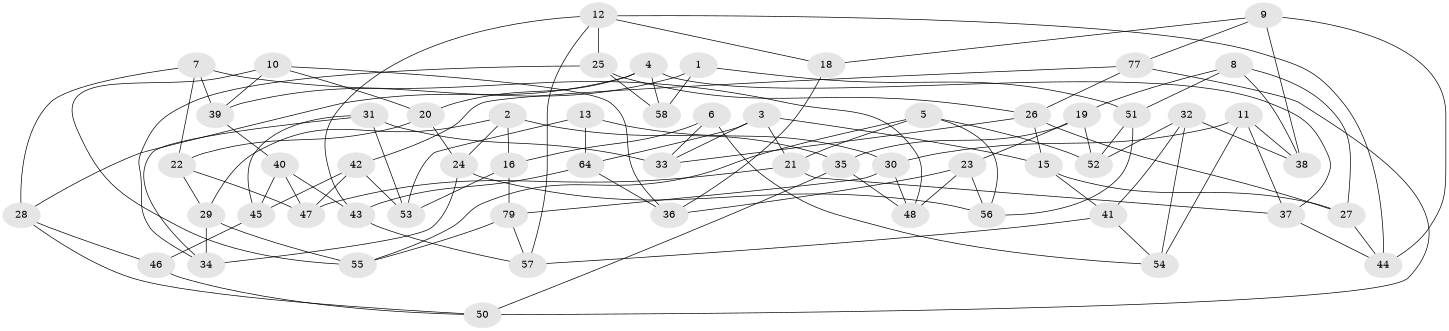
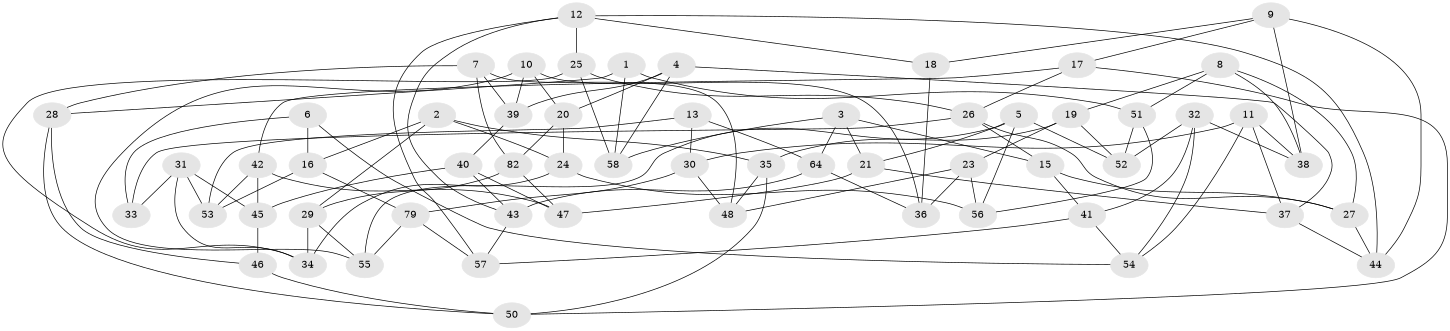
node "77": label "77" -> "17"
edge "3" -- "33": now "3" -- "58"
node "22": label "22" -> "82"
